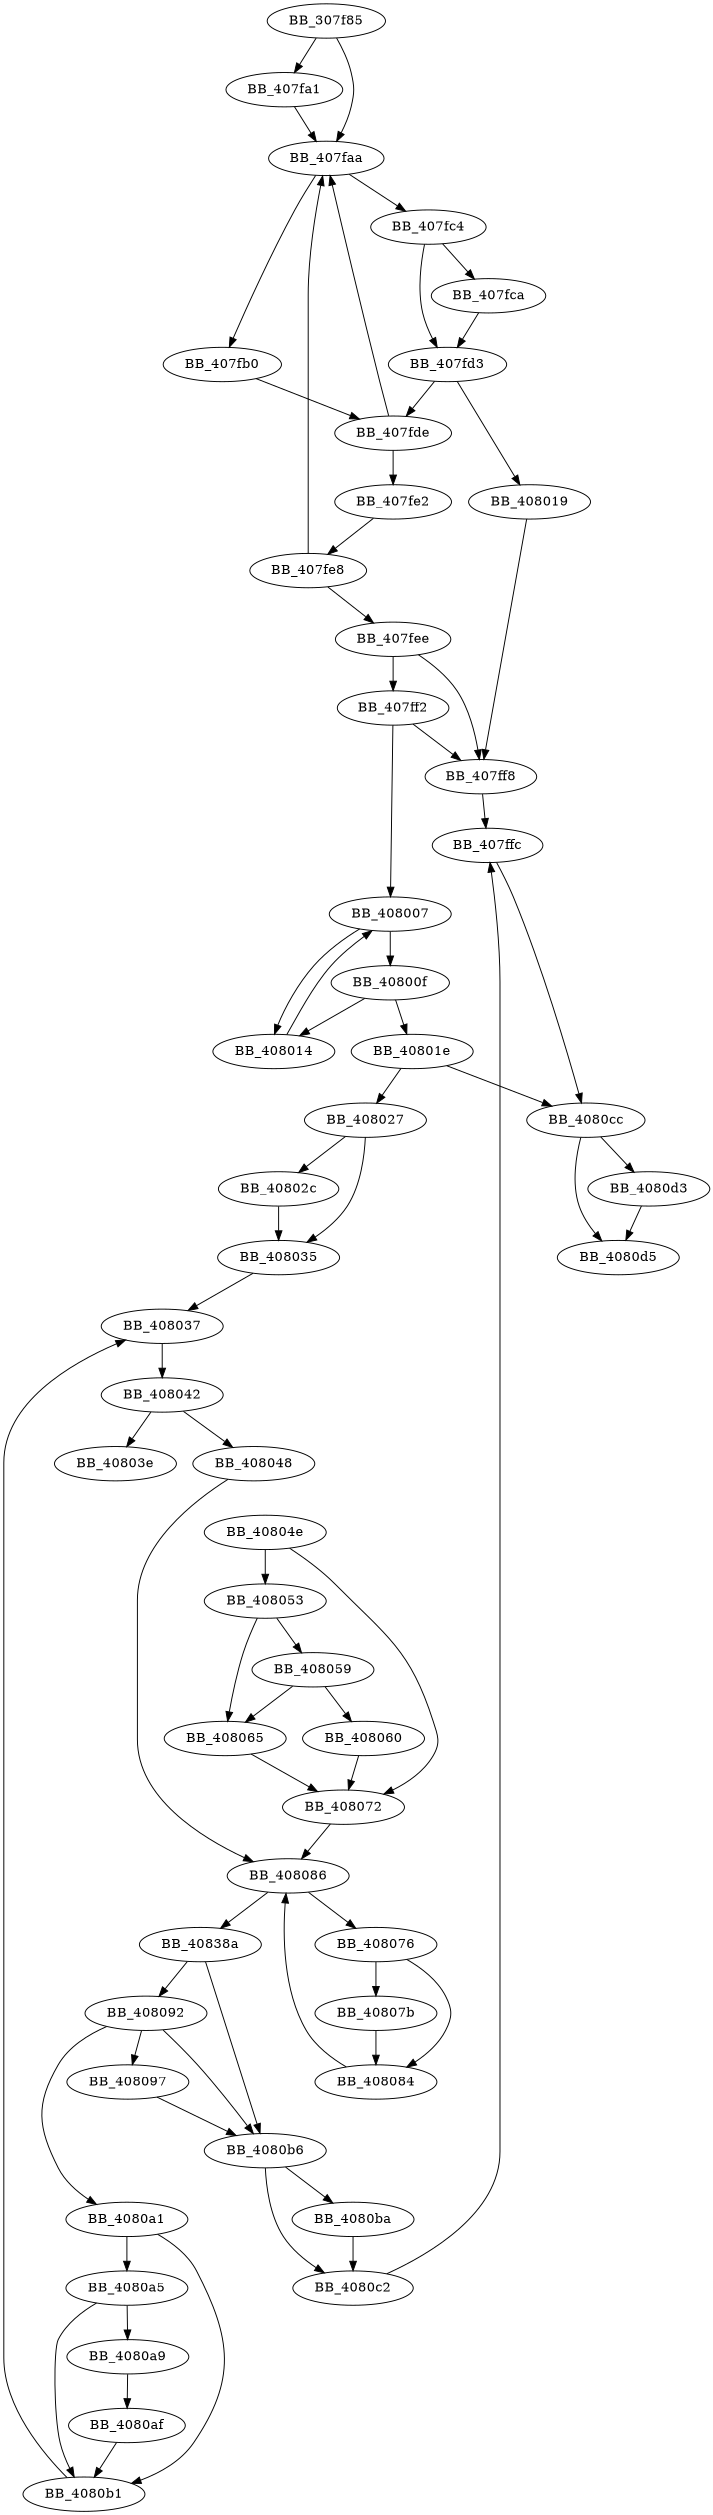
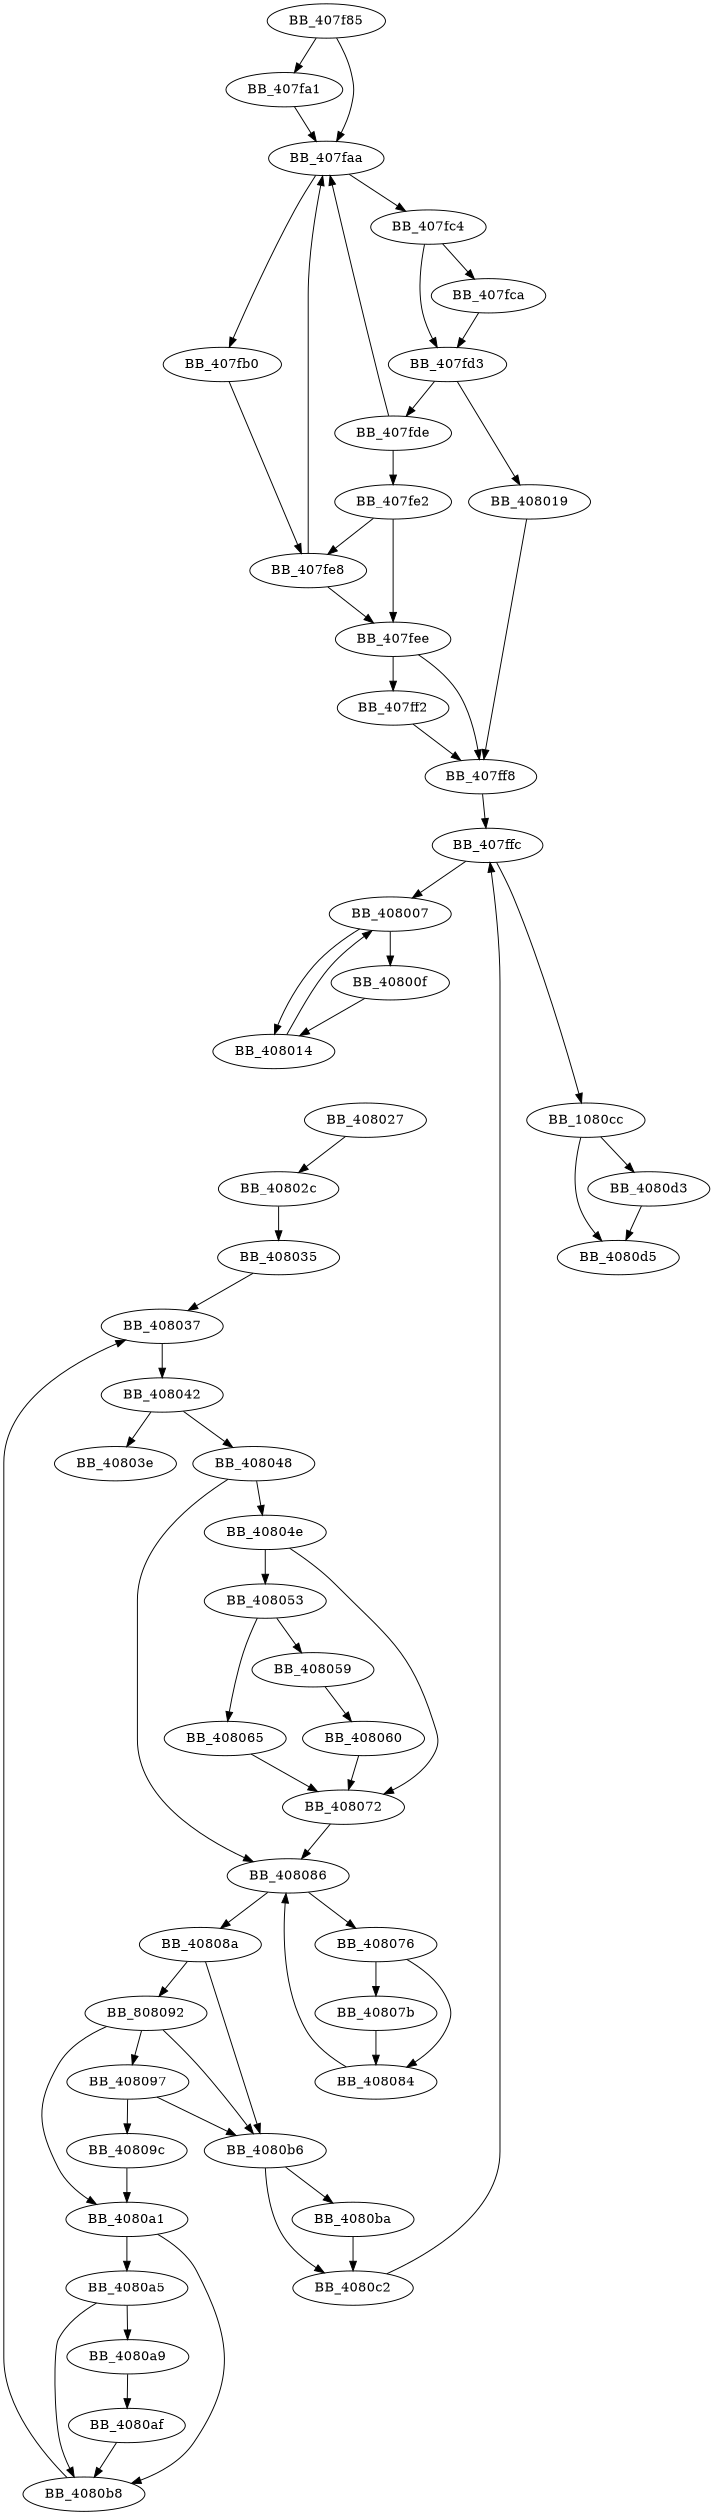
node "BB_307f85": label "BB_307f85" -> "BB_407f85"
edge "BB_407fb0" -> "BB_407fde": now "BB_407fb0" -> "BB_407fe8"
edge "BB_407fe2" -> "BB_407fee": added
edge "BB_407ff2" -> "BB_408007": now "BB_407ffc" -> "BB_408007"
node "BB_40801e": removed
node "BB_4080cc": label "BB_4080cc" -> "BB_1080cc"
edge "BB_408027" -> "BB_408035": removed
edge "BB_408048" -> "BB_40804e": added
edge "BB_408059" -> "BB_408065": removed
node "BB_40838a": label "BB_40838a" -> "BB_40808a"
node "BB_408092": label "BB_408092" -> "BB_808092"
node "BB_40809c": added
node "BB_4080b1": label "BB_4080b1" -> "BB_4080b8"
